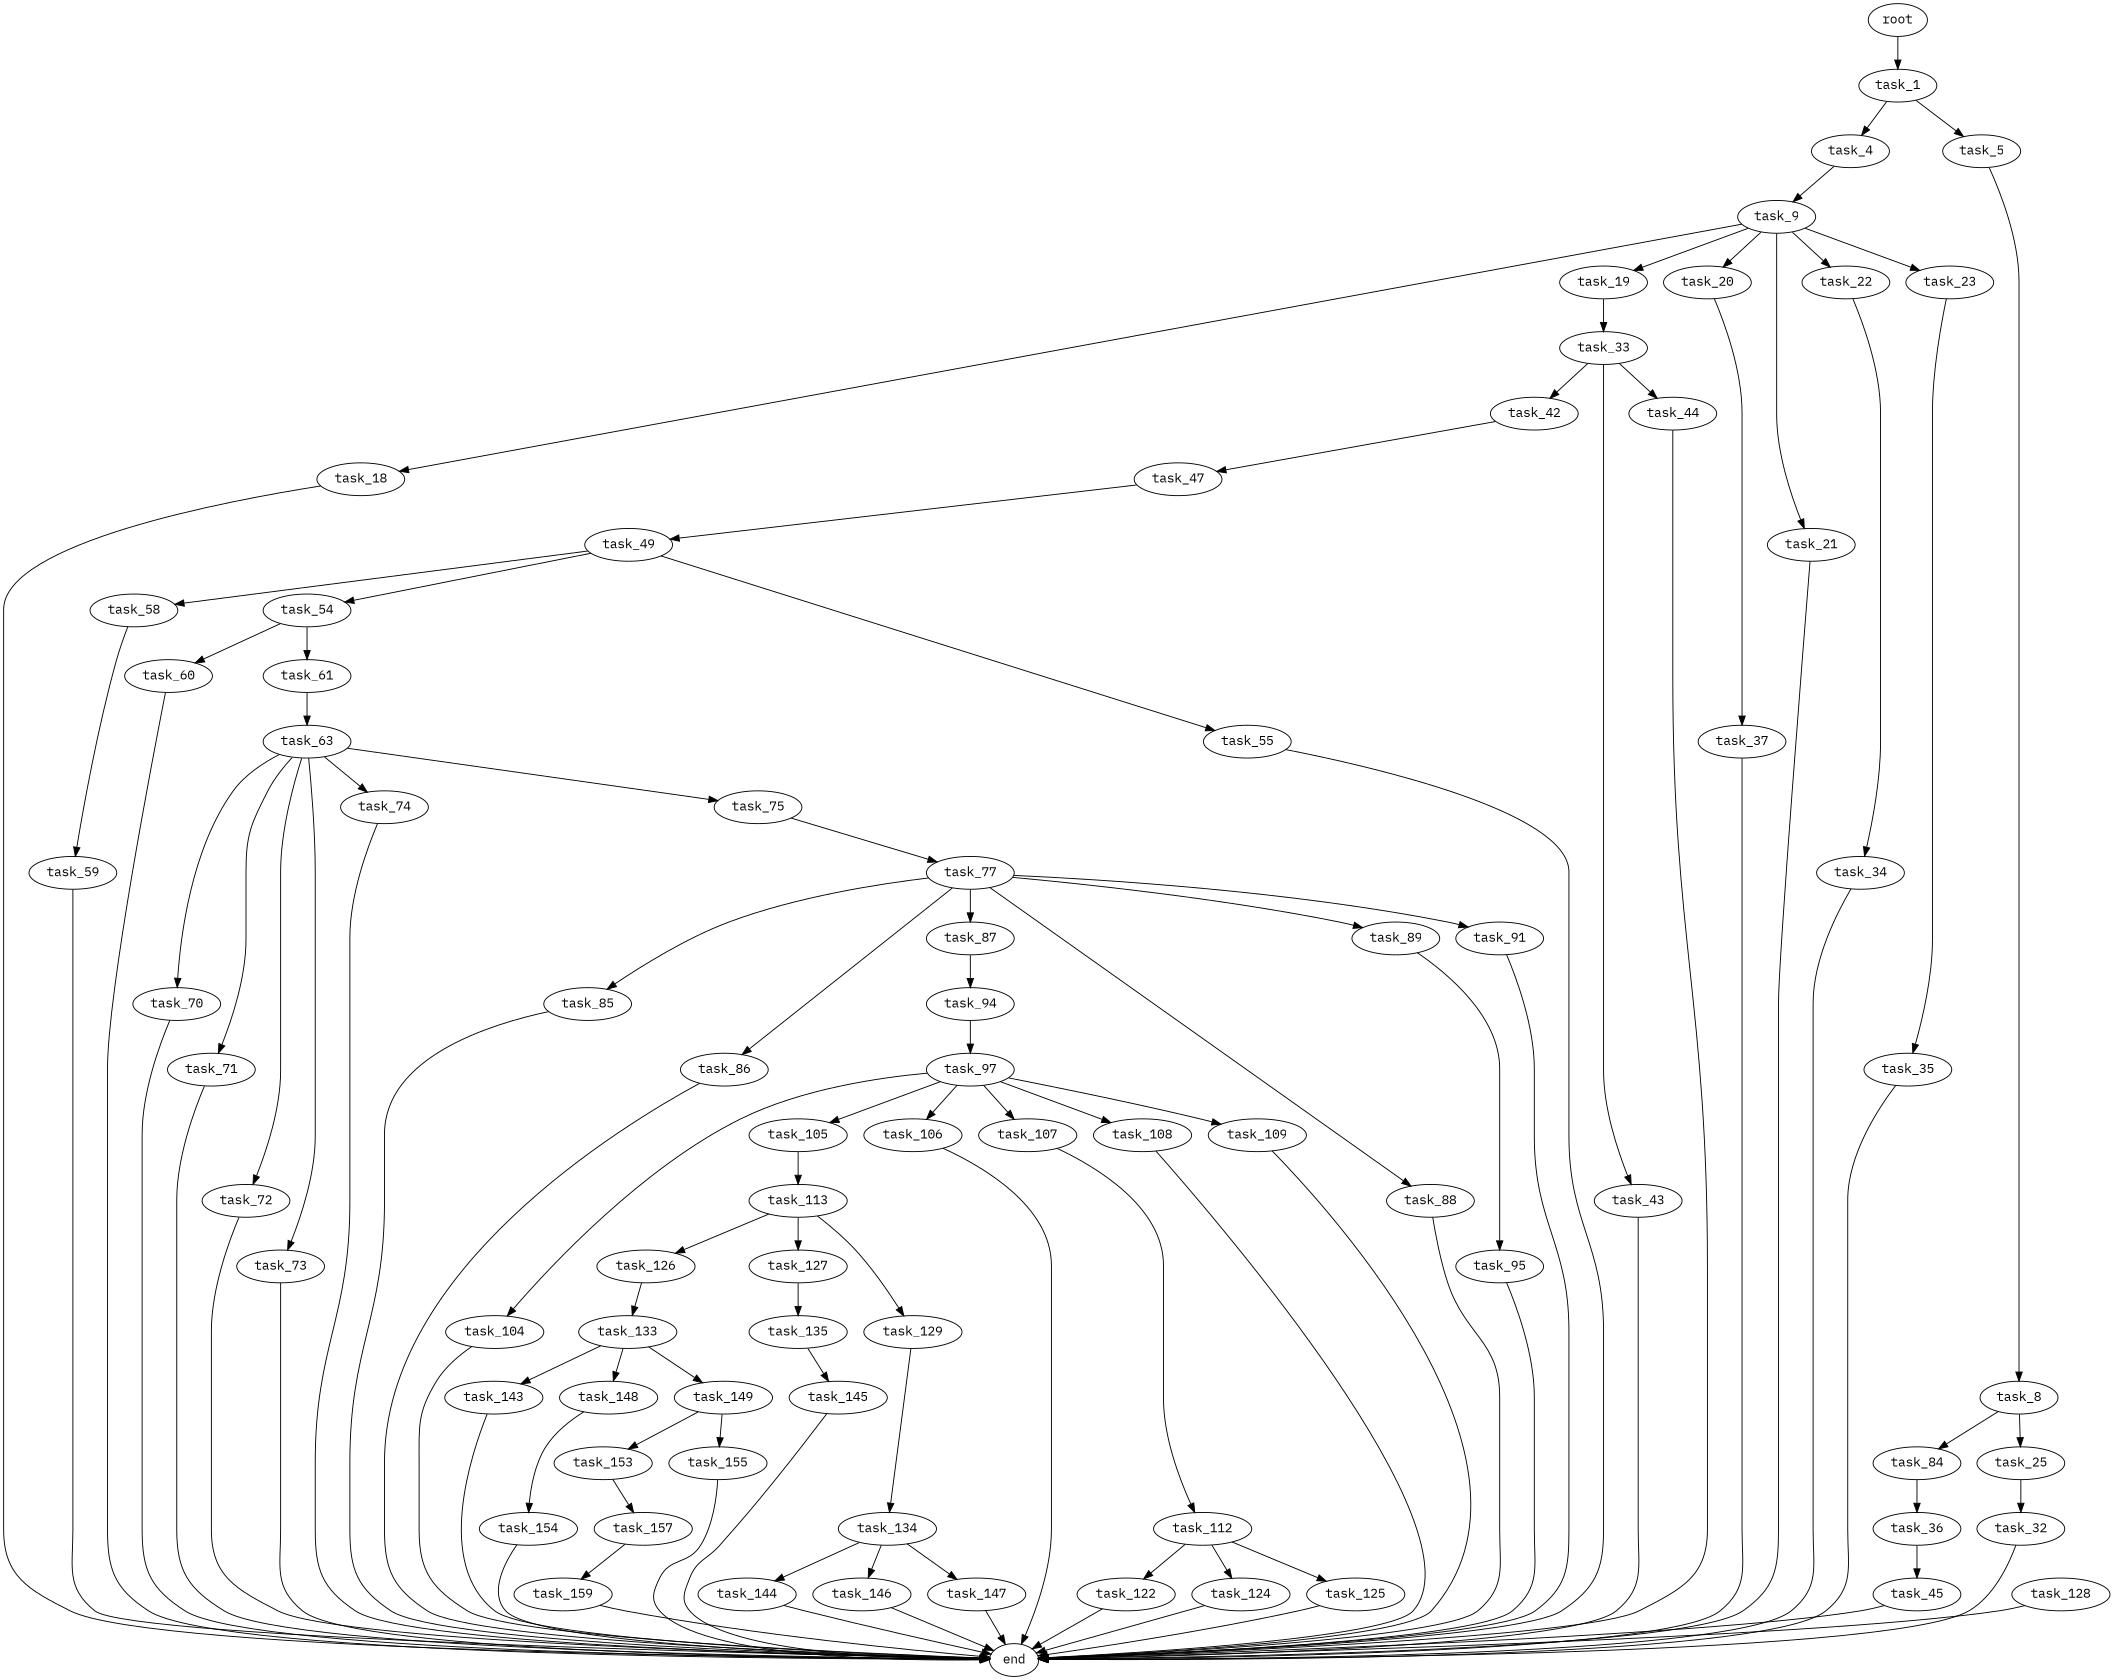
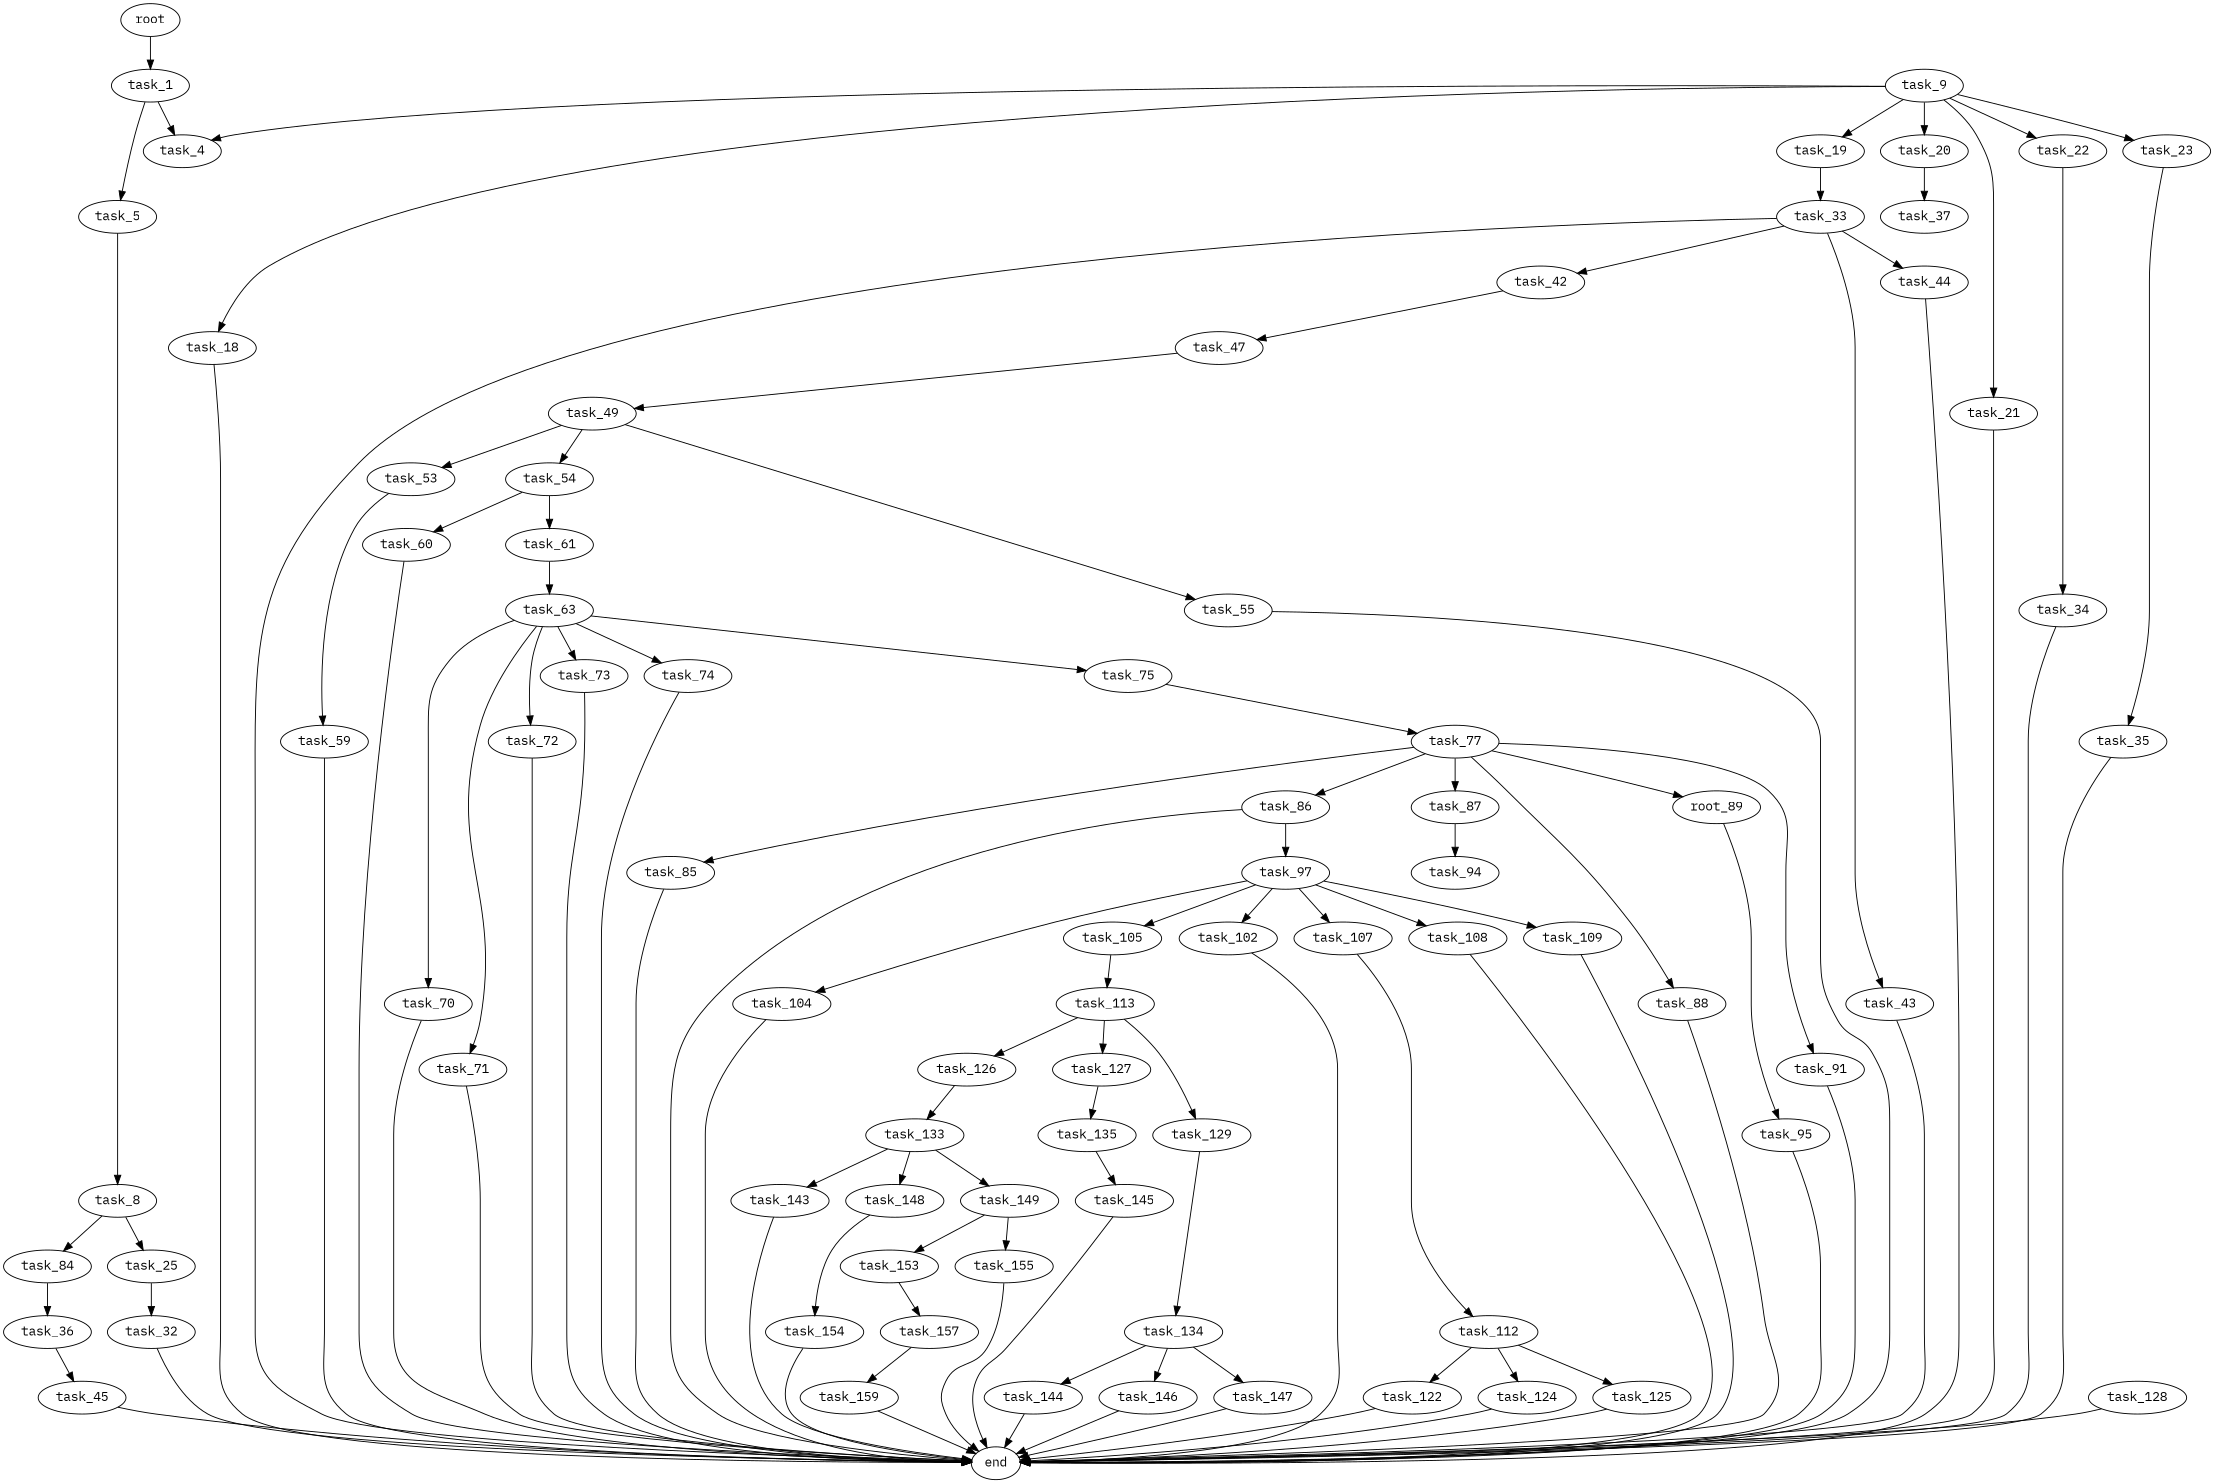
edge "task_4" -> "task_9": reversed
node "task_58": label "task_58" -> "task_53"
node "task_89": label "task_89" -> "root_89"
edge "task_94" -> "task_97": now "task_86" -> "task_97"
node "task_106": label "task_106" -> "task_102"
edge "task_37" -> "end": now "task_33" -> "end"
